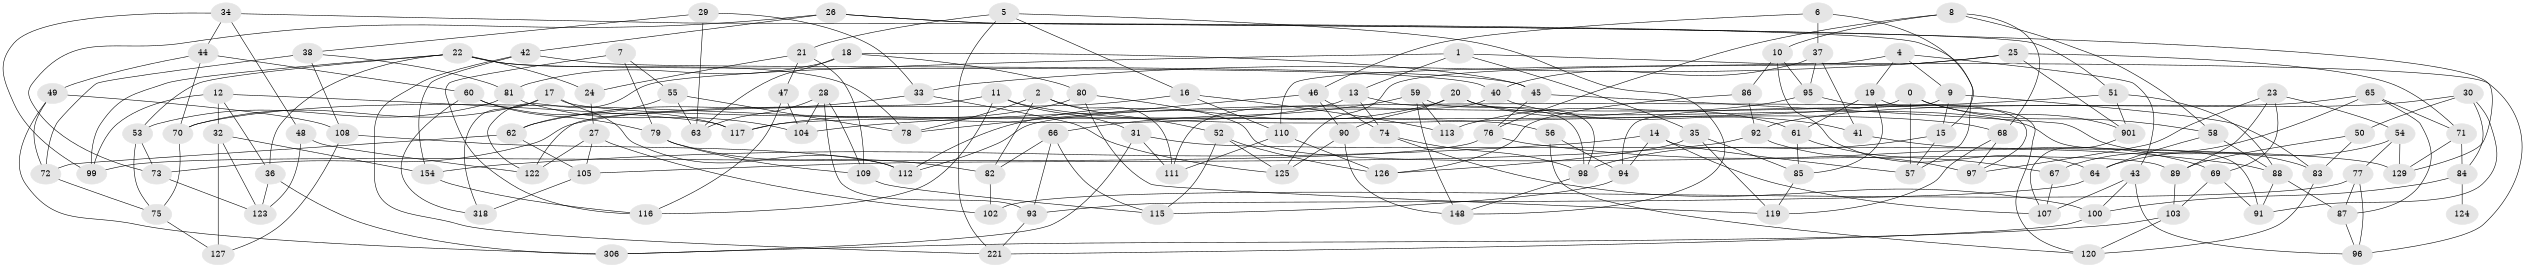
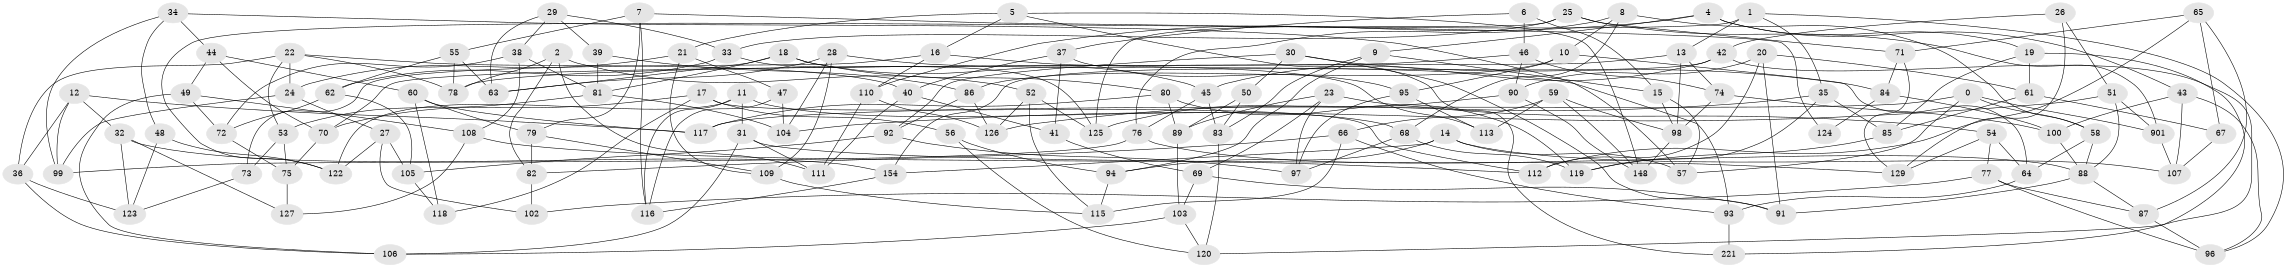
edge "7" -- "124": added
edge "26" -- "73": removed
node "39": added
edge "22" -- "99": now "24" -- "99"
node "318": label "318" -> "118"
edge "100" -- "221": now "100" -- "88"
node "306": label "306" -> "106"
